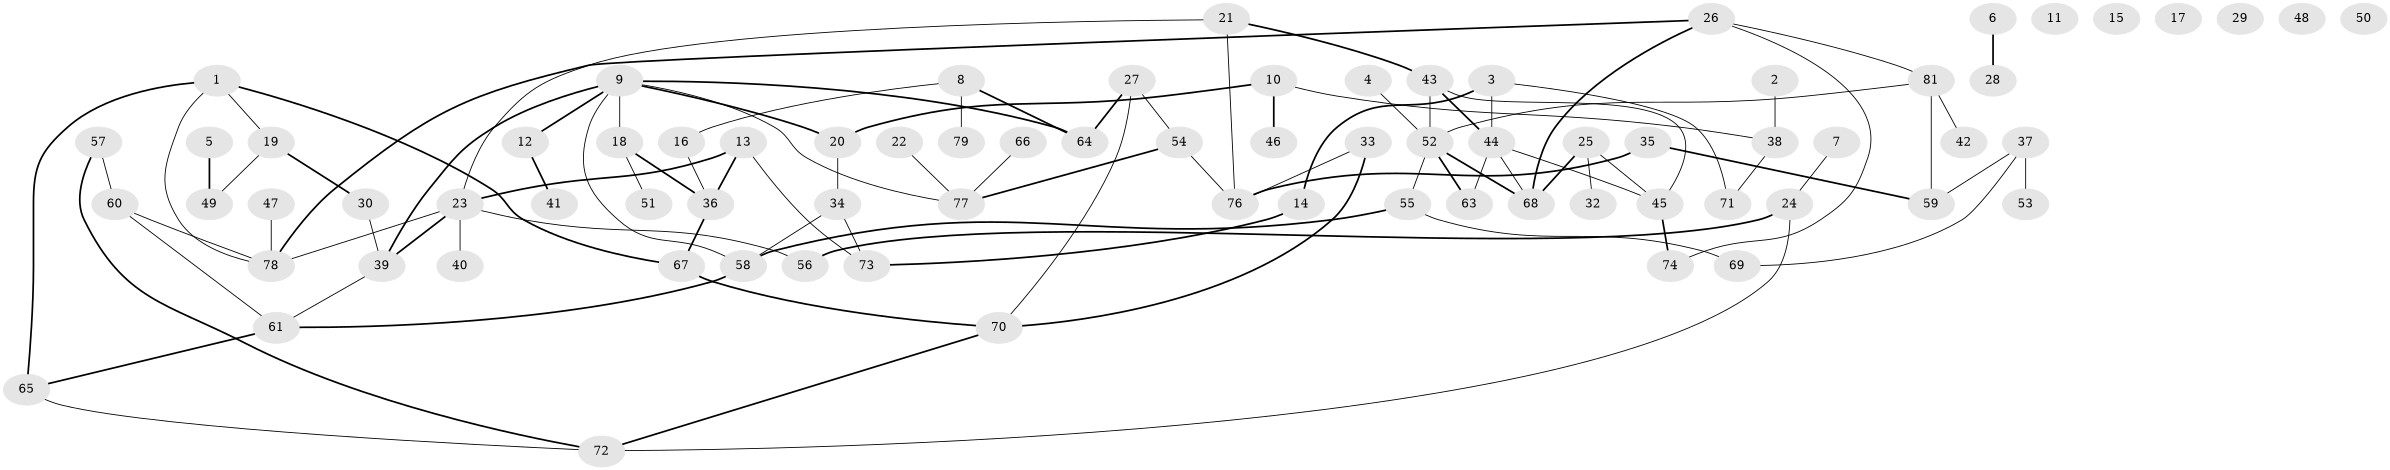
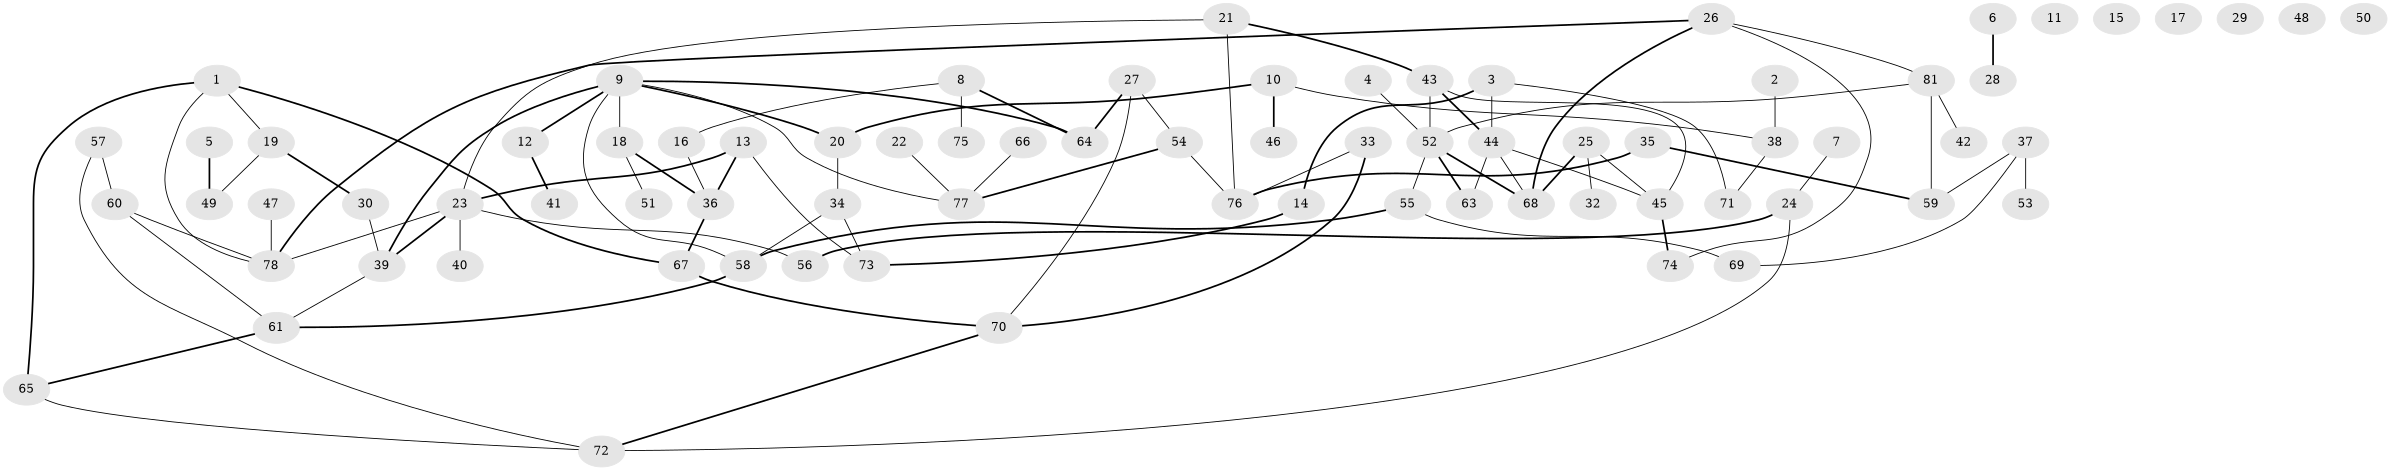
node "79": label "79" -> "75"
edge "57" -- "72": style bold -> solid
